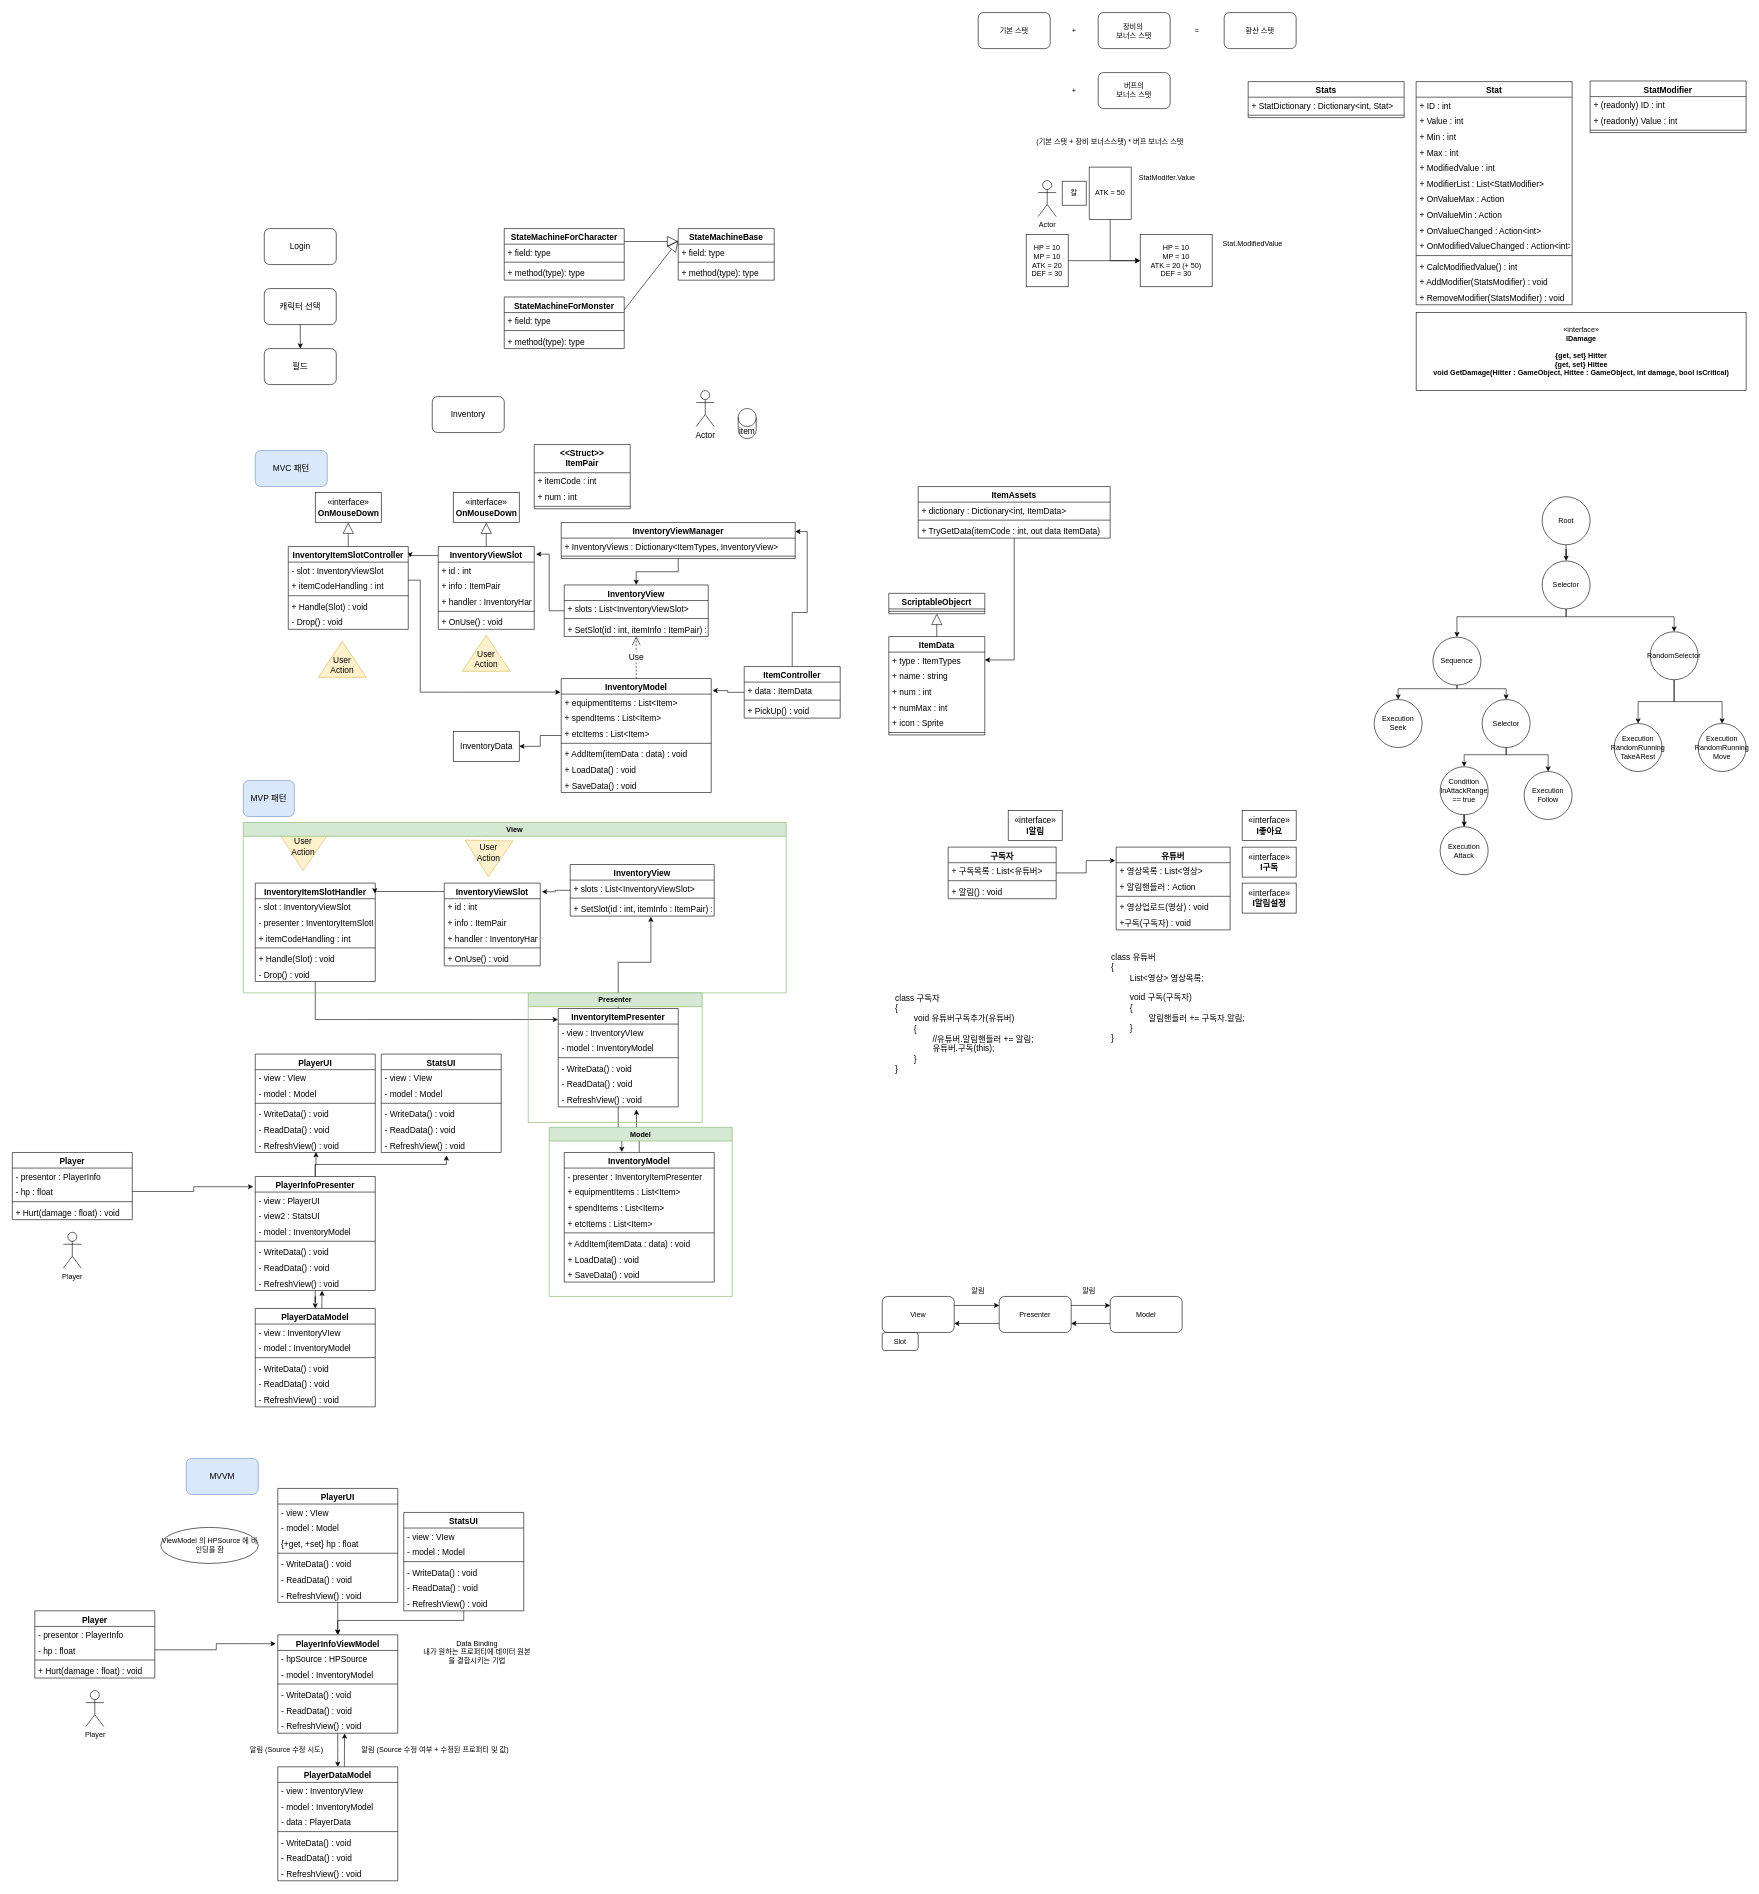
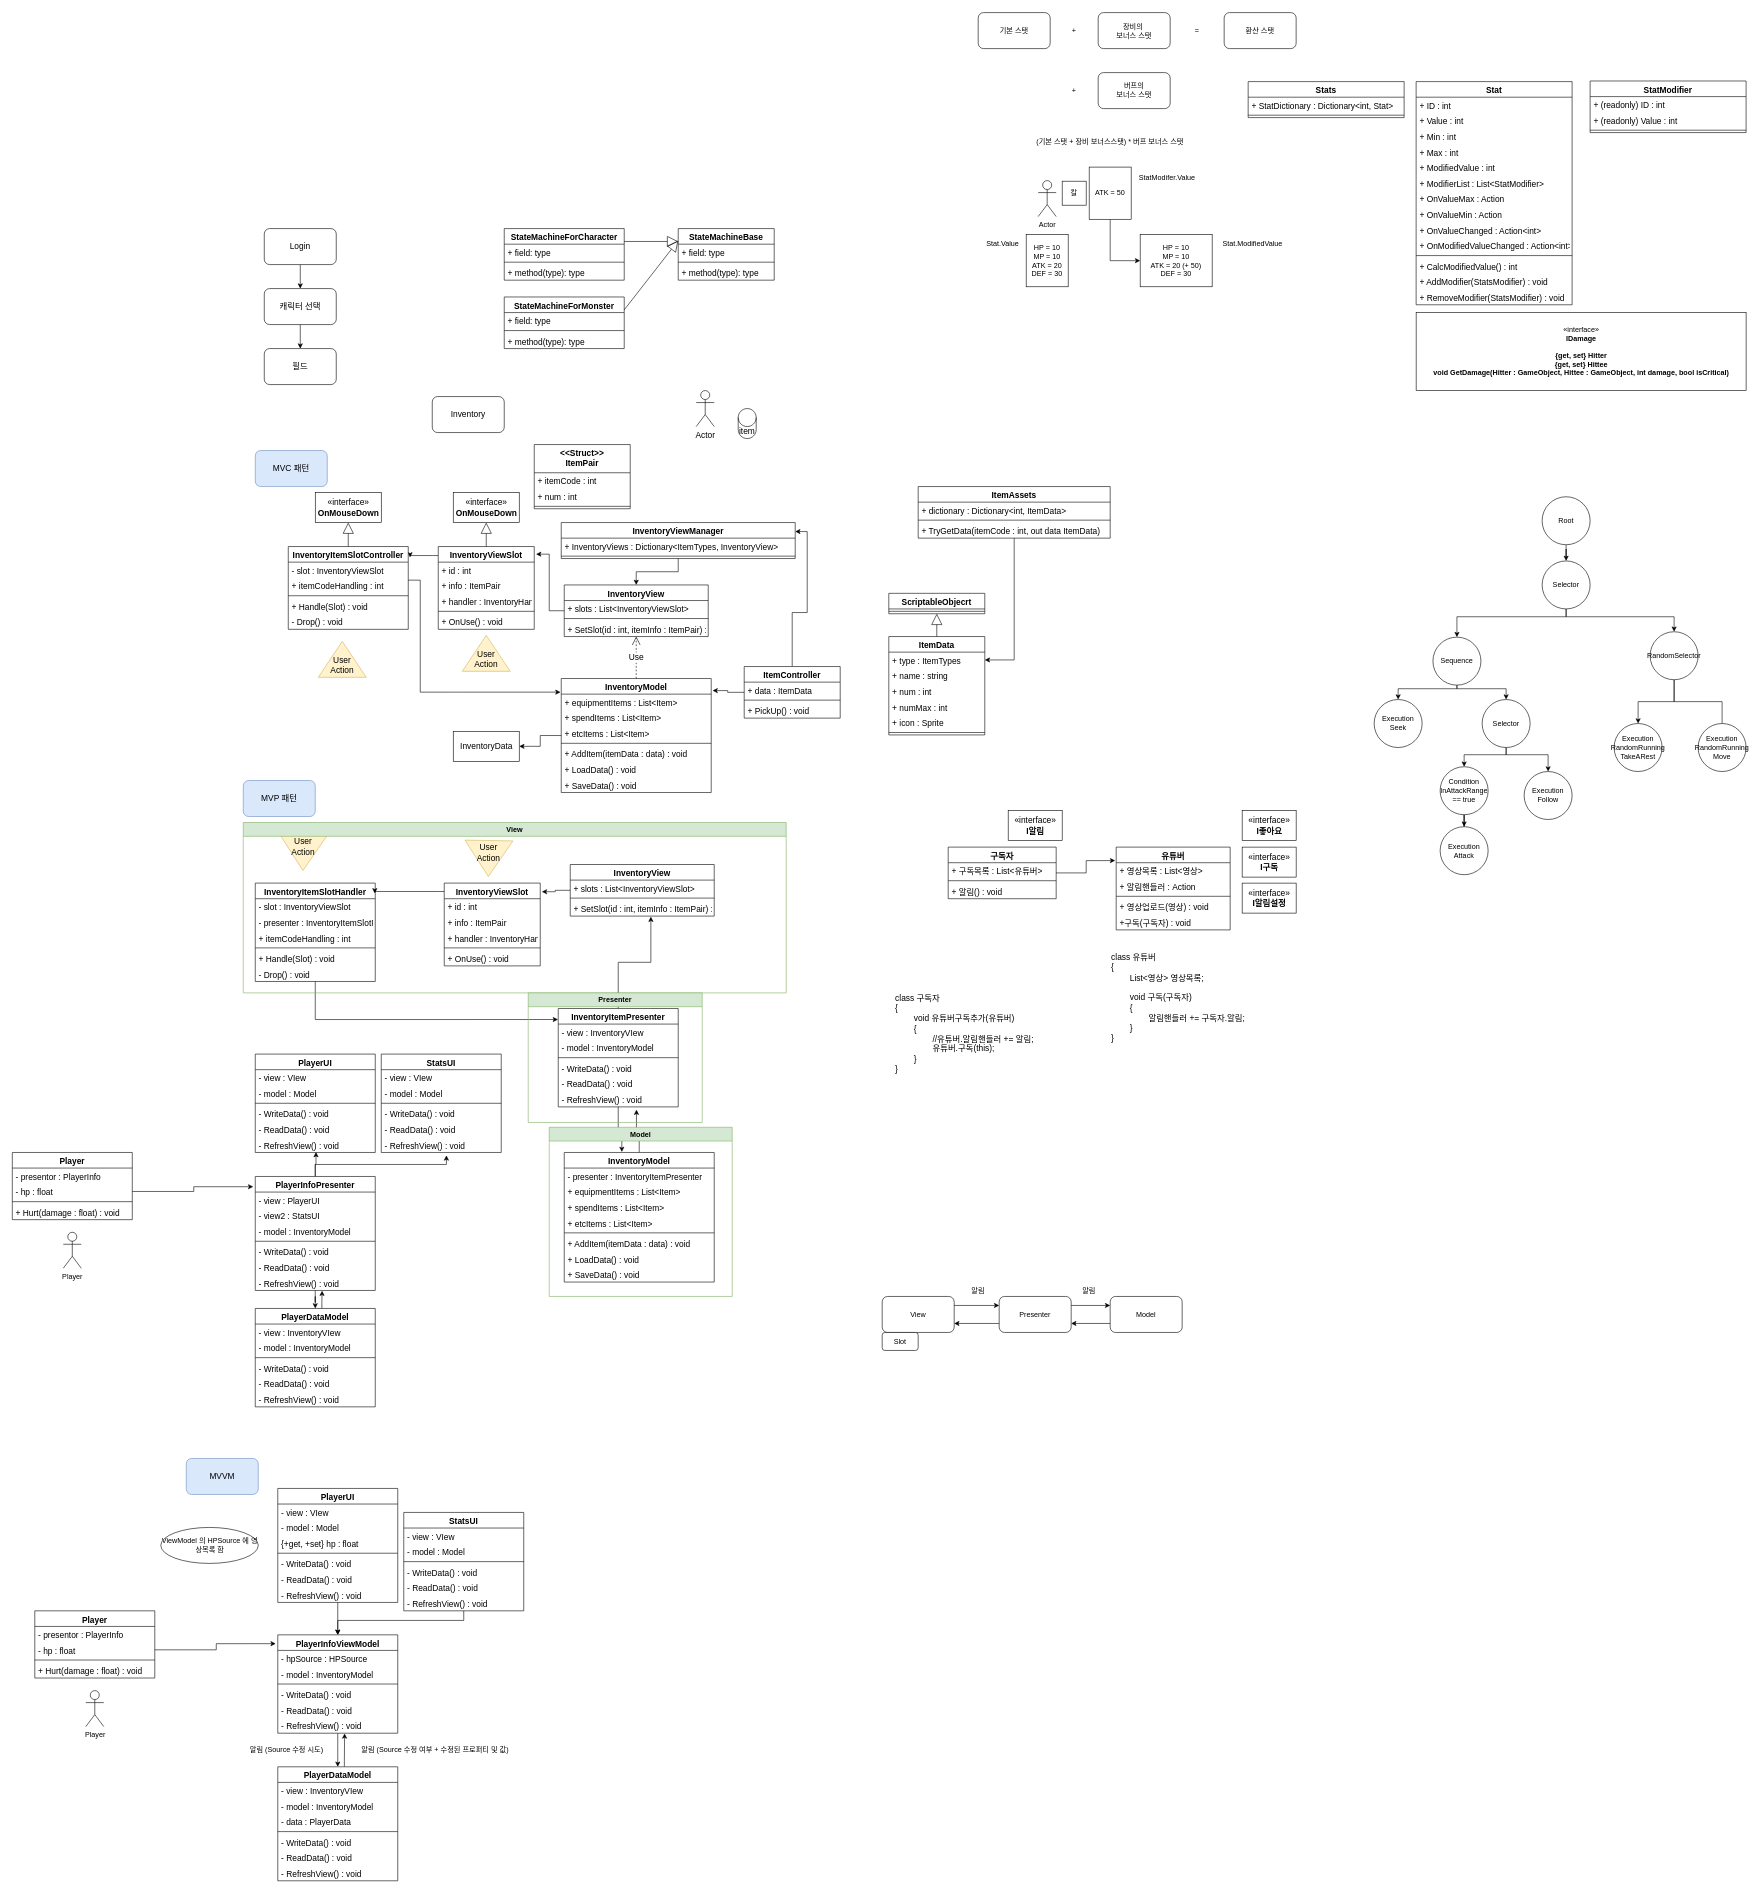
node "Stat.Value": added
edge "HP = 10 MP = 10 ATK = 20 DEF = 30" -> "HP = 10 MP = 10 ATK = 20 (+ 50) DEF = 30": removed
edge "Login" -> "캐릭터 선택": added
edge "RandomSelector" -> "Execution RandomRunning Move": arrowhead classic -> none
node "MVP 패턴": size 51x36 -> 72x36
node "ViewModel 의 HPSource 에 바인딩을 함": label "ViewModel 의 HPSource 에 바인딩을 함" -> "ViewModel 의 HPSource 에 영상목록 함"
node "Data Binding 내가 원하는 프로퍼티에 데이터 원본을 결합시키는 기법": removed
